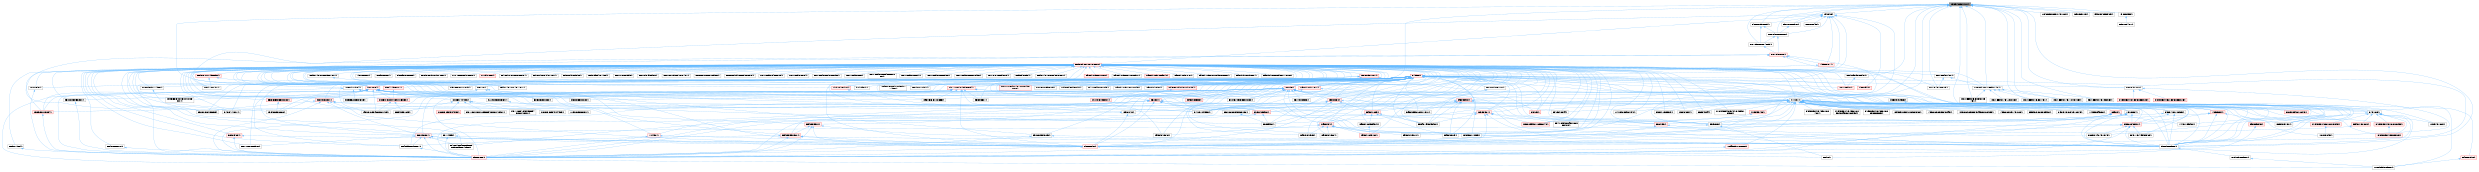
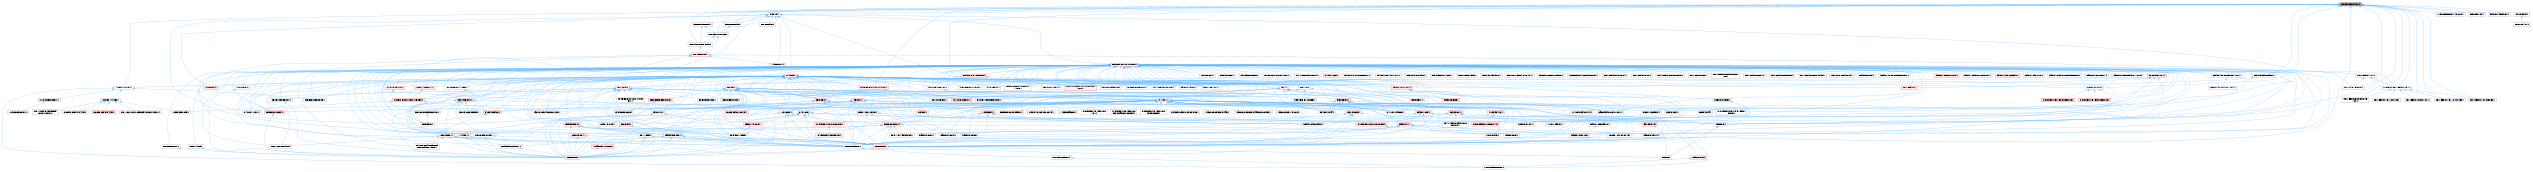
node "RigVMLocalVariableDetail.h": label "RigVMLocalVariableDetail.h" -> "SBox.h"
node "SGraphNodeK2Composite.h": removed
node "Default.h": label "Default.h" -> "TabManager.h"
